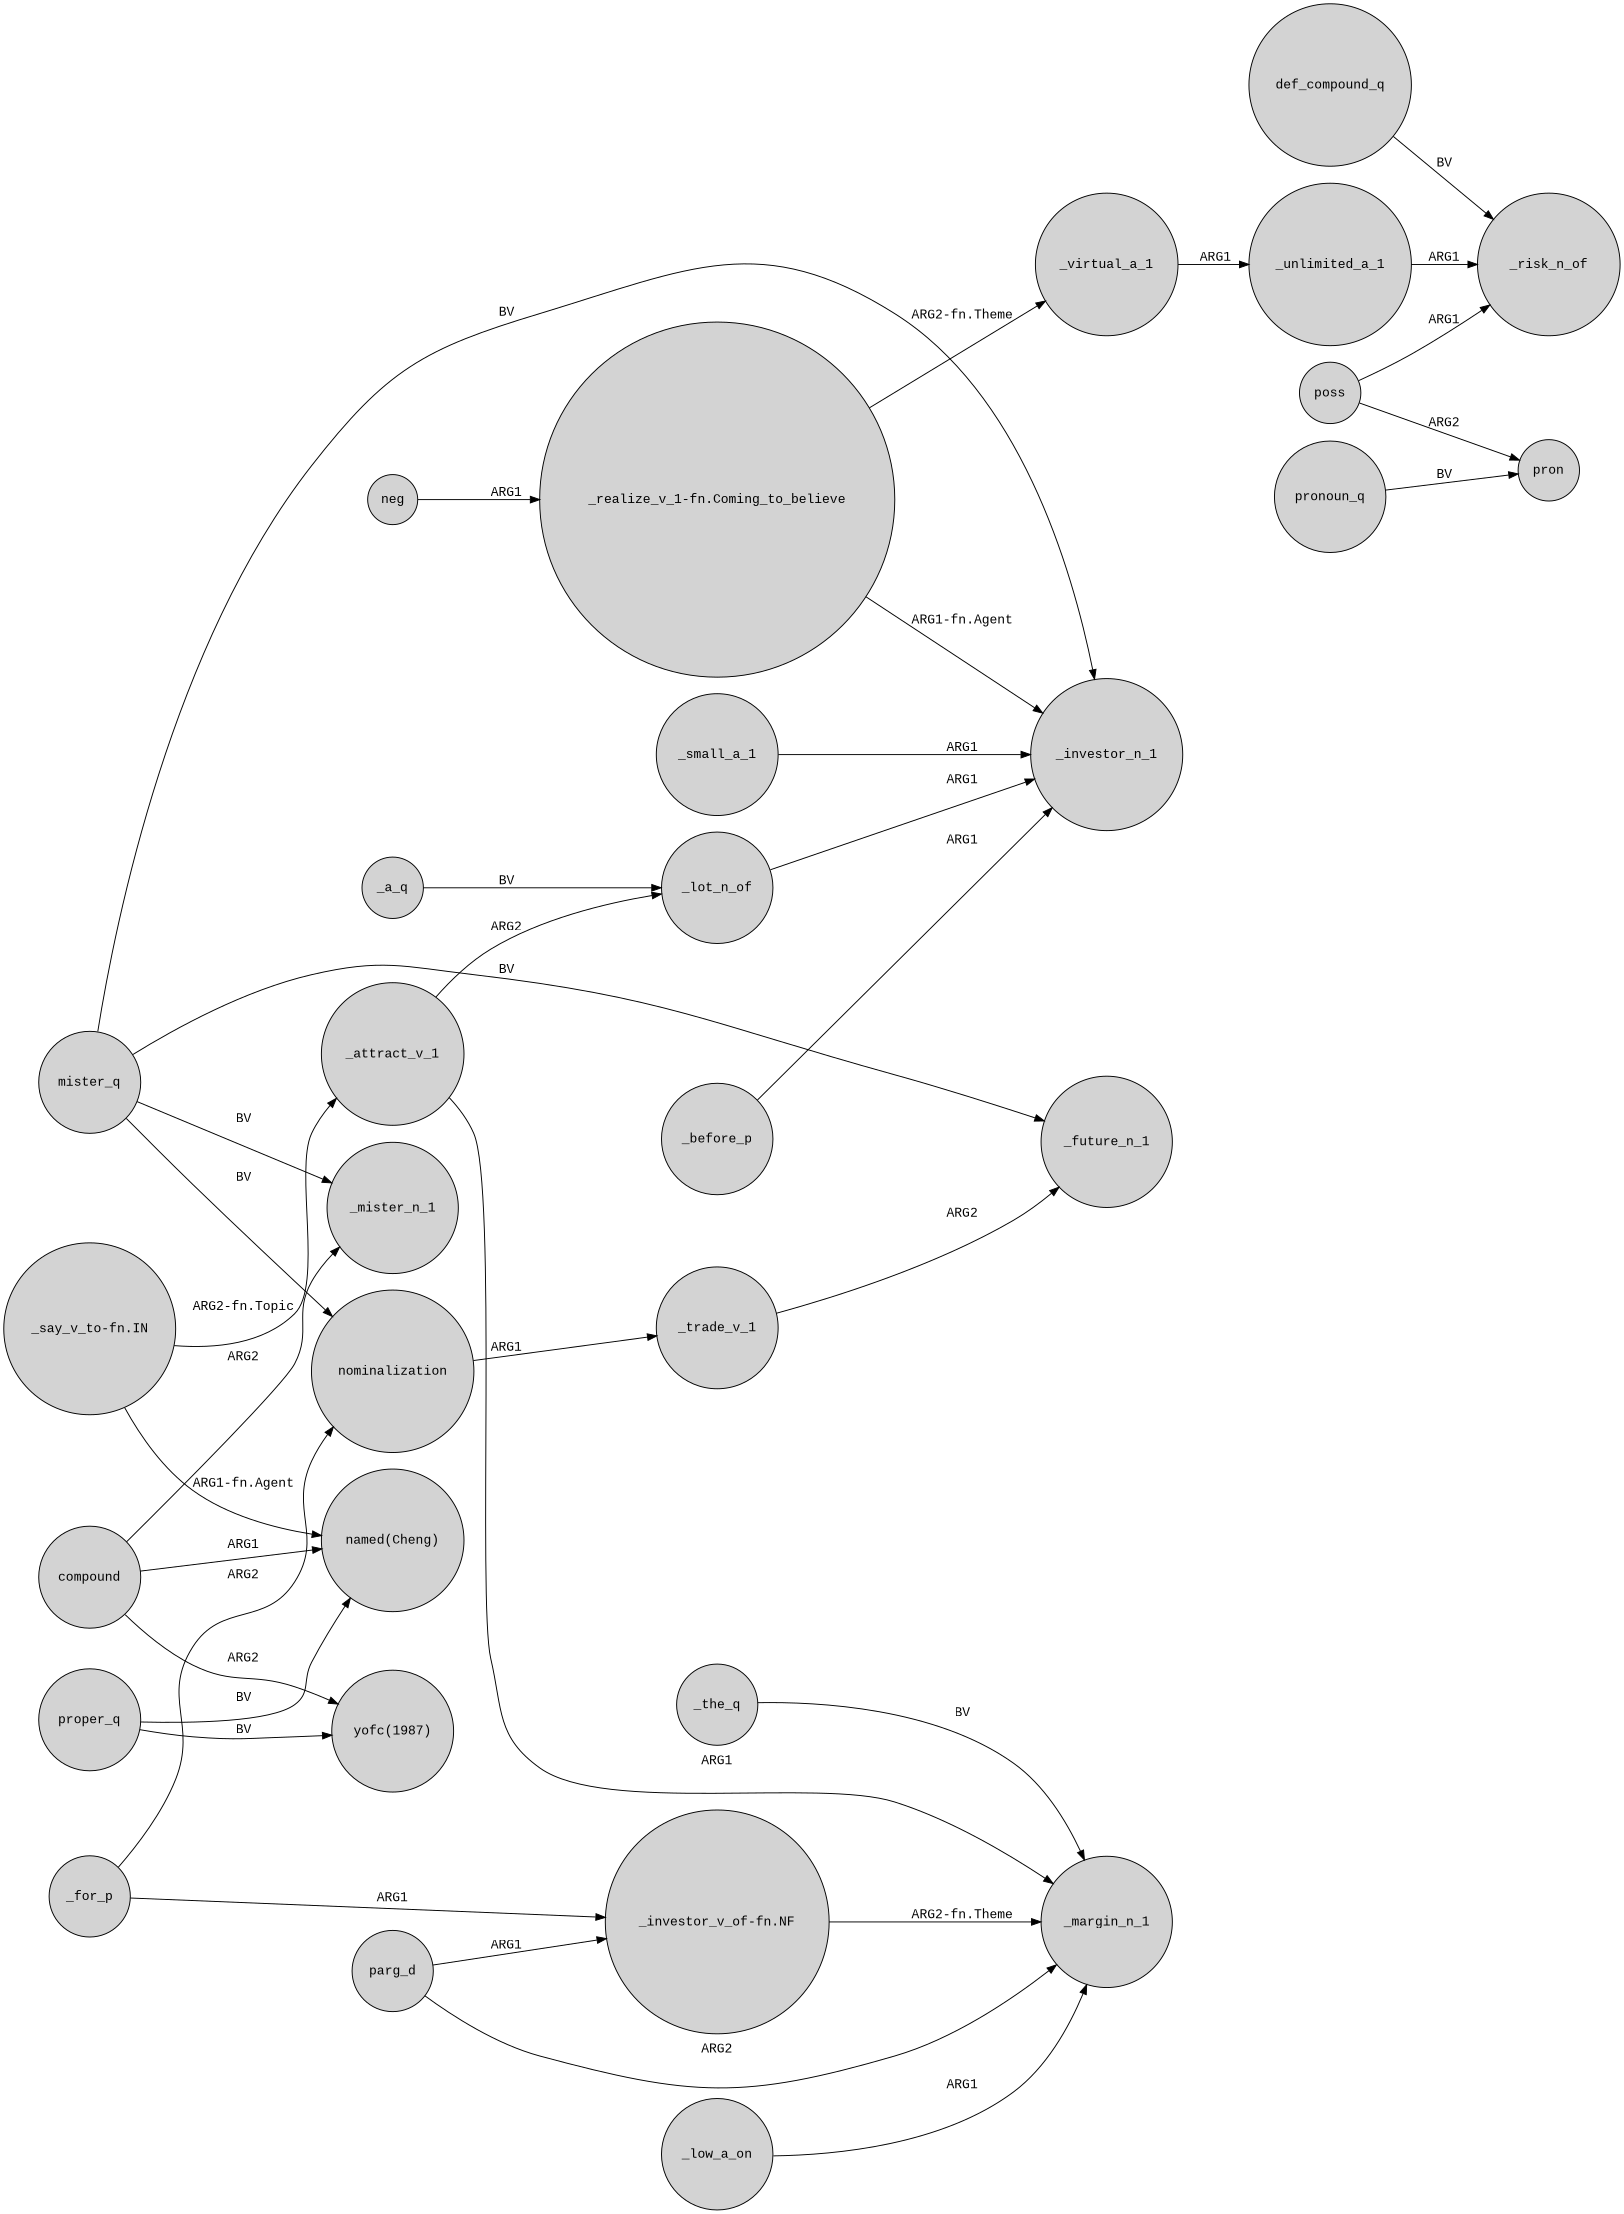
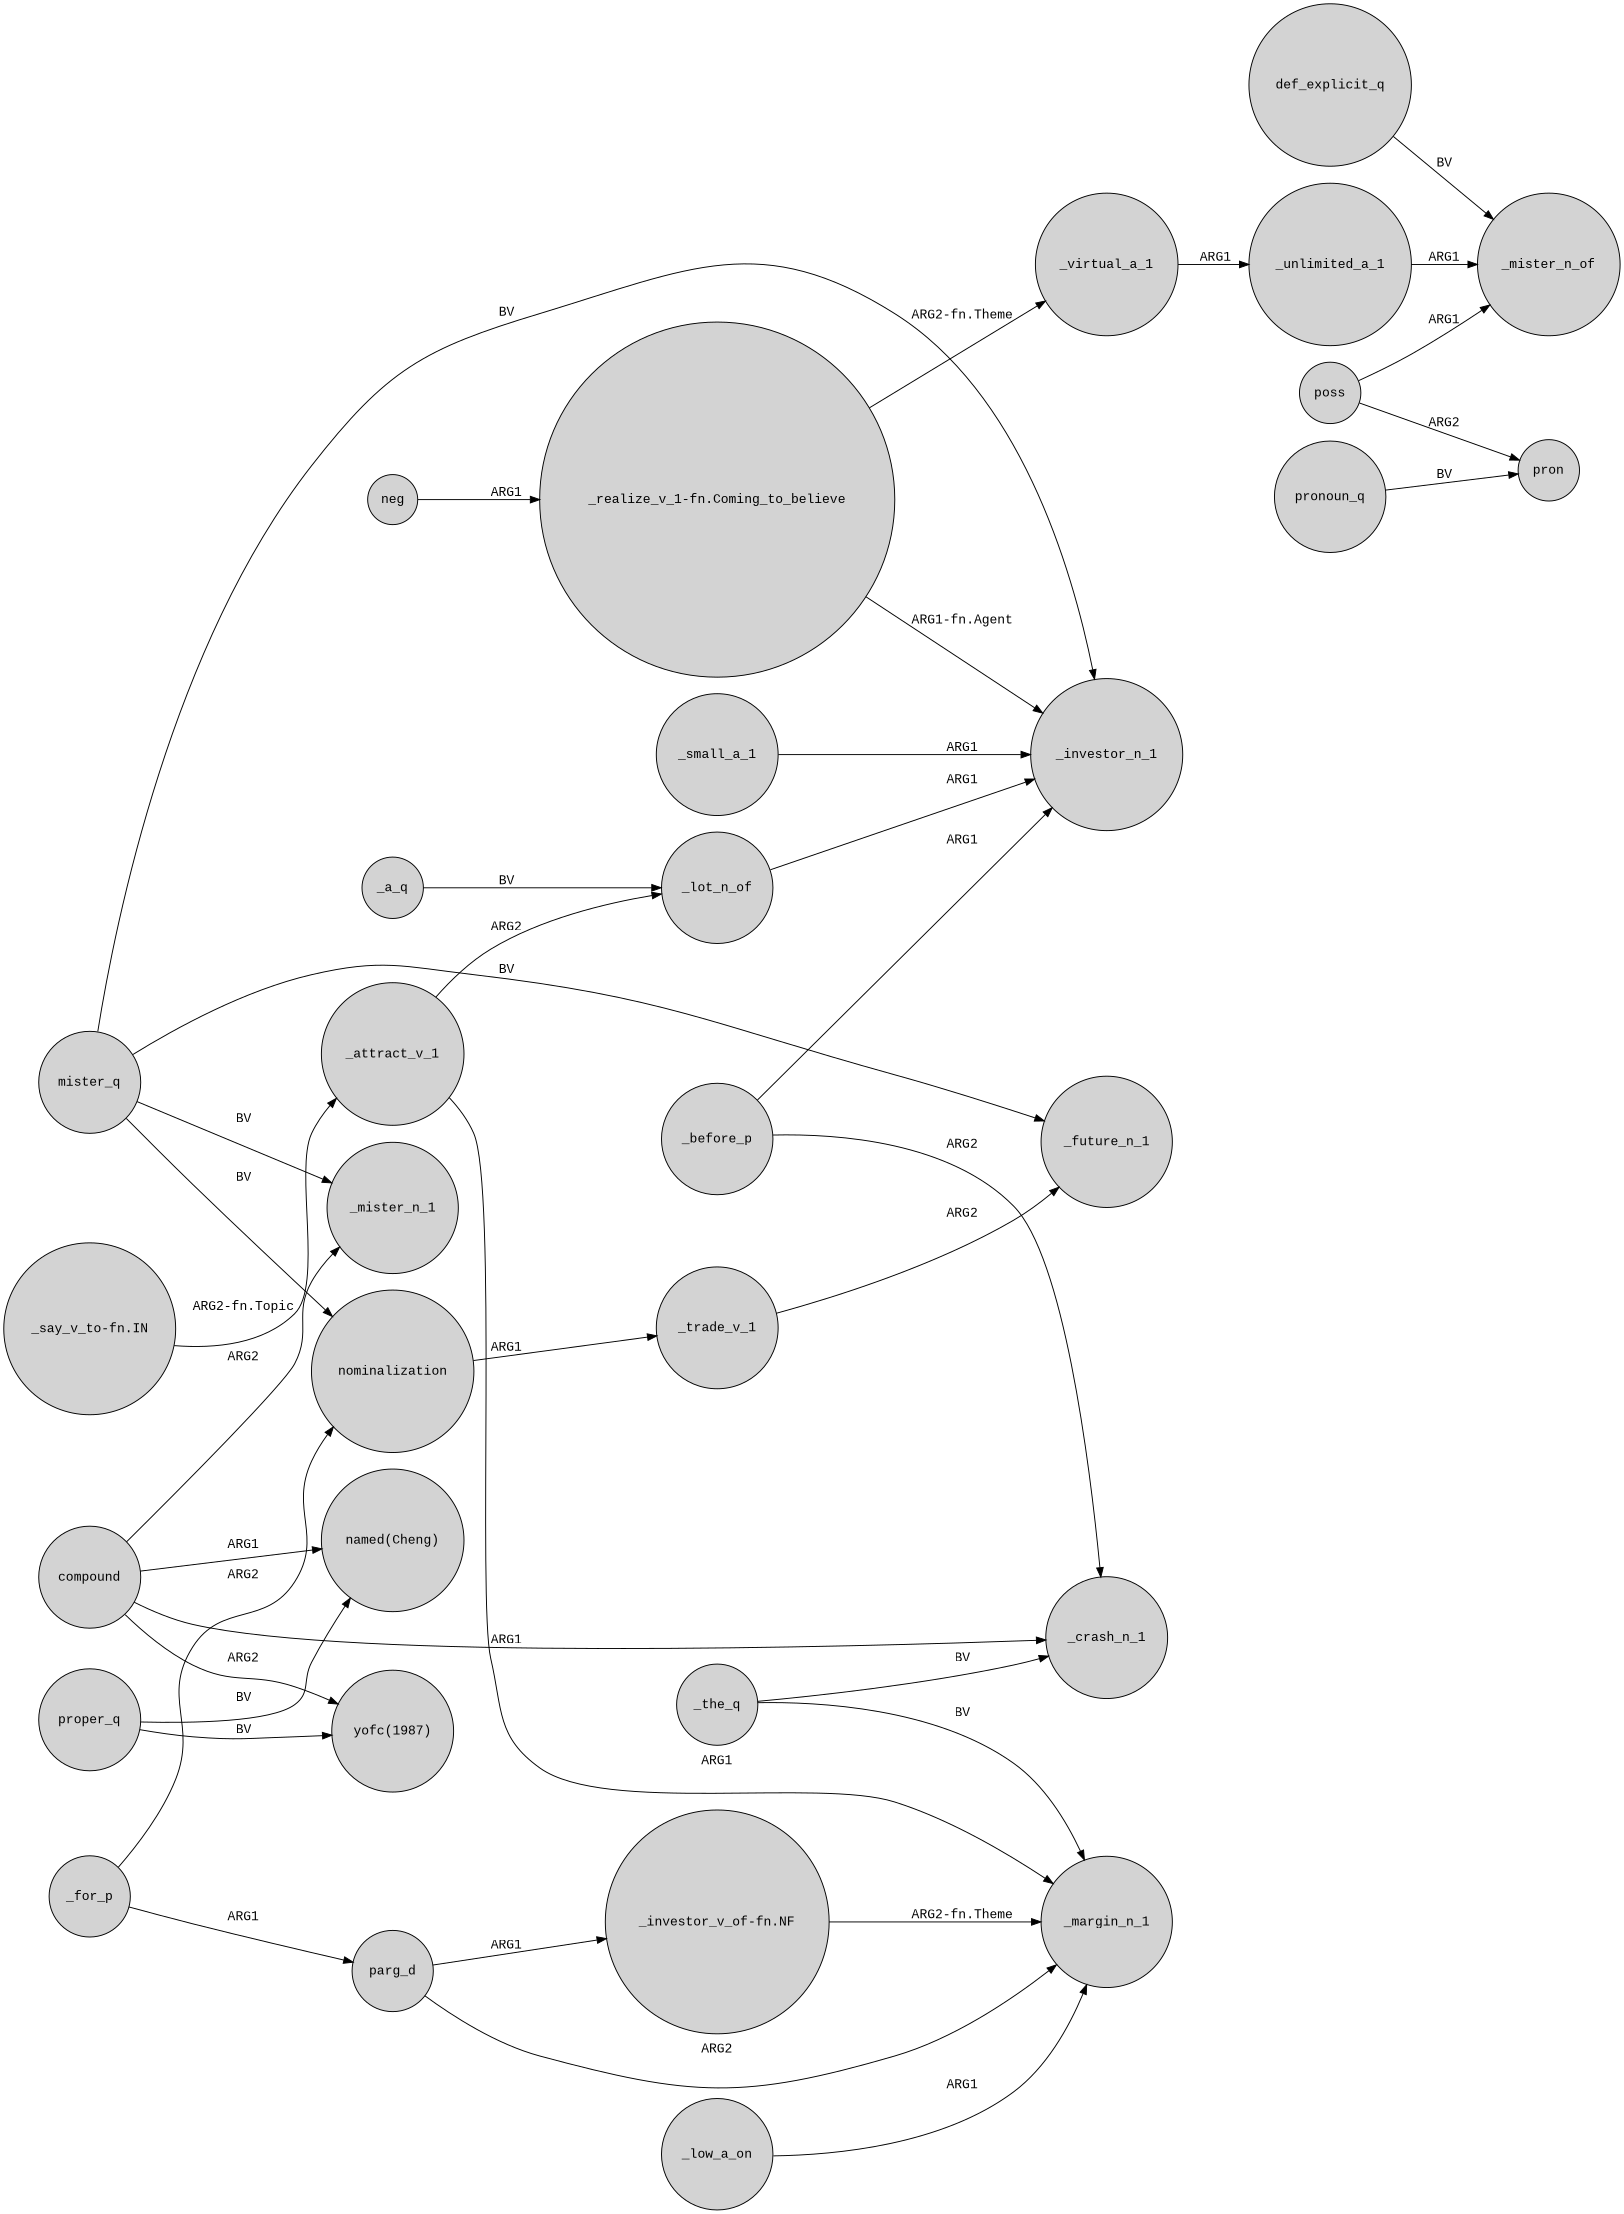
node "def_compound_q": label "def_compound_q" -> "def_explicit_q"
node "_risk_n_of": label "_risk_n_of" -> "_mister_n_of"
edge "_say_v_to-fn.IN" -> "named(Cheng)": removed, label "ARG1-fn.Agent"
node "_crash_n_1": added
edge "_for_p" -> "_investor_v_of-fn.NF": now "_for_p" -> "parg_d"
